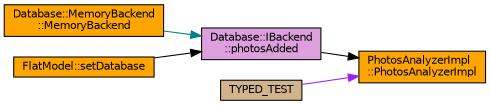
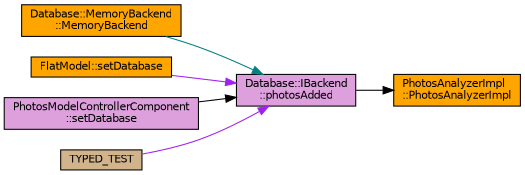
edge "FlatModel::setDatabase" -> "Database::IBackend ::photosAdded": color black -> purple
edge "TYPED_TEST" -> "PhotosAnalyzerImpl ::PhotosAnalyzerImpl": now "TYPED_TEST" -> "Database::IBackend ::photosAdded"
node "PhotosModelControllerComponent ::setDatabase": added
